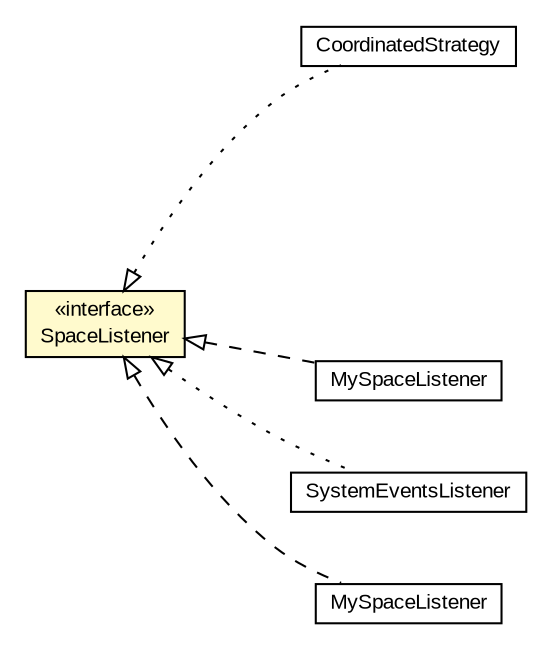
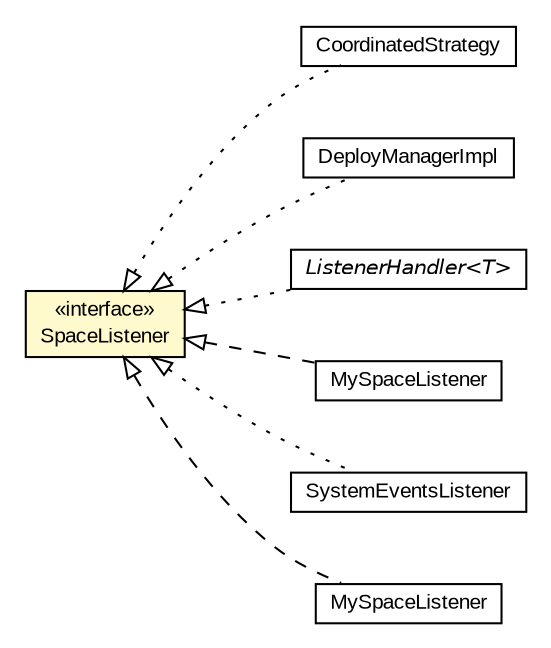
node "DeployManagerImpl": added
node "ListenerHandler<T>": added
